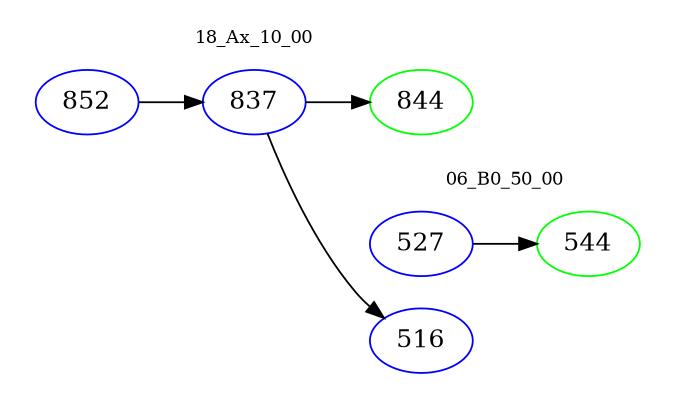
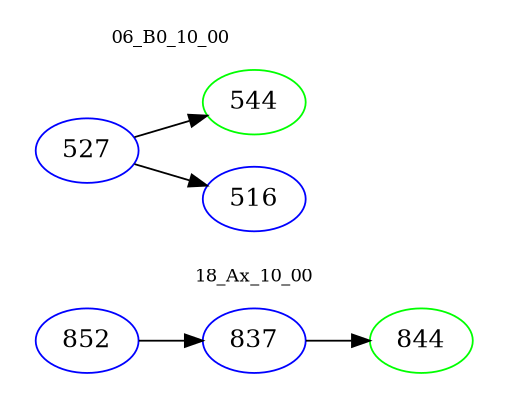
cluster "06_B0_50_00": label "06_B0_50_00" -> "06_B0_10_00"
edge "837" -> "516": now "527" -> "516"
